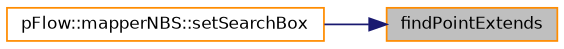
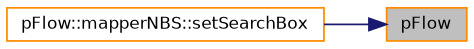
node "findPointExtends": label "findPointExtends" -> "pFlow"
